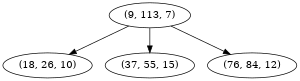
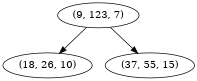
node "(9, 113, 7)": label "(9, 113, 7)" -> "(9, 123, 7)"
node "(76, 84, 12)": removed
